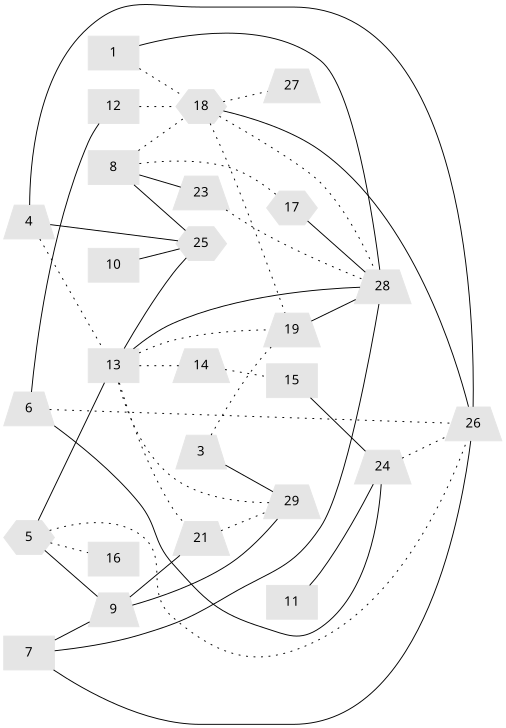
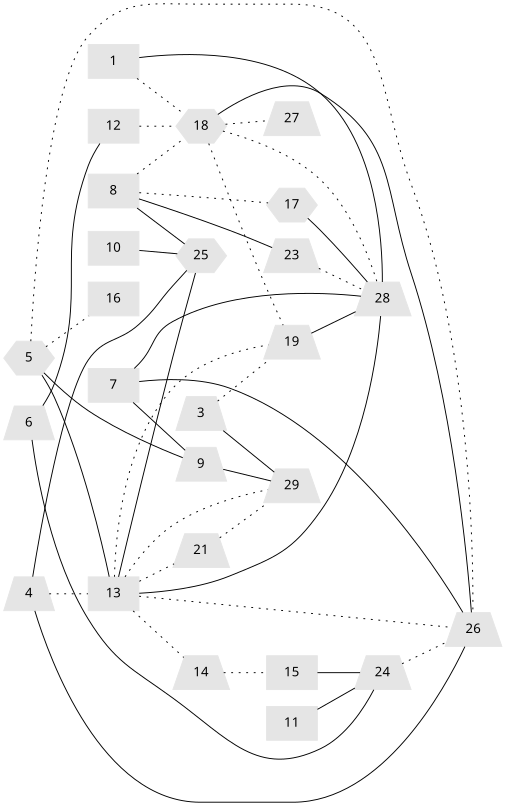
edge "6" -- "26": now "13" -- "26"
edge "21" -- "9": removed
